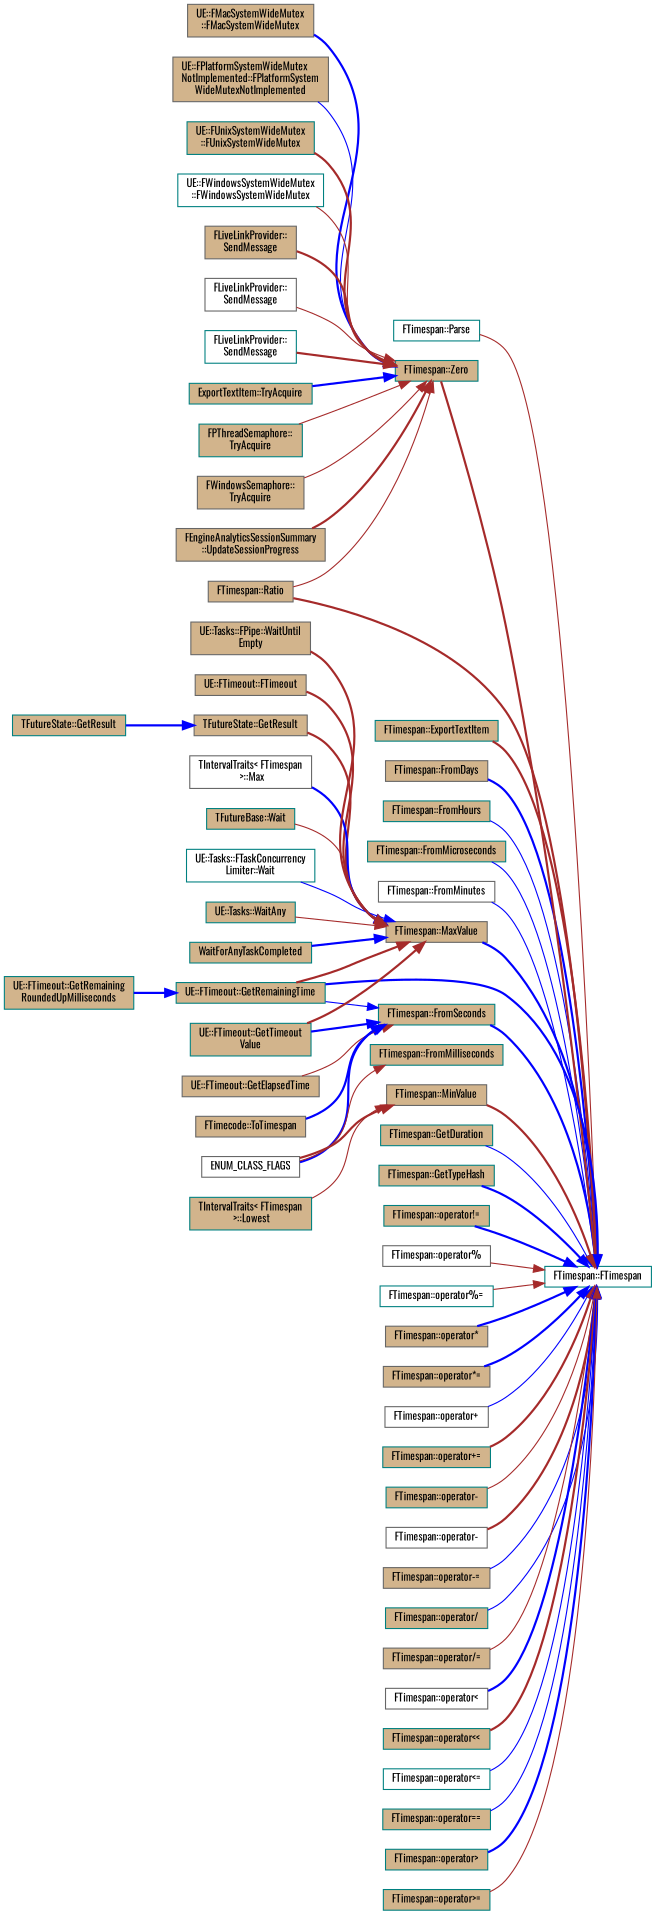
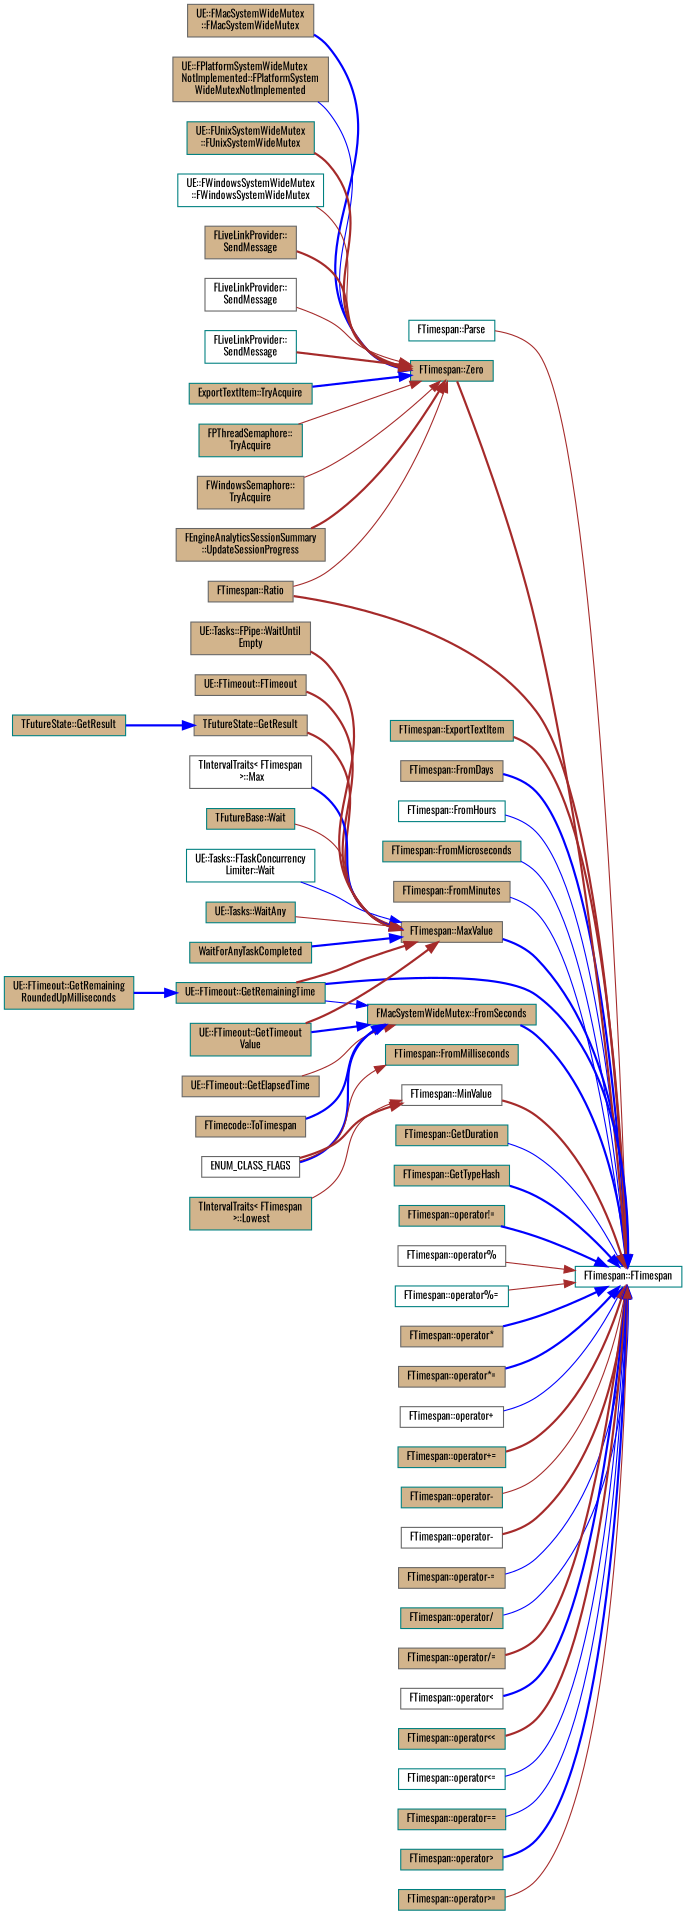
node "FTimespan::FromHours": fillcolor tan -> white
node "FTimespan::FromMinutes": fillcolor white -> tan
node "FTimespan::FromSeconds": label "FTimespan::FromSeconds" -> "FMacSystemWideMutex::FromSeconds"
node "FTimespan::MinValue": fillcolor tan -> white
edge "FTimespan::operator/=" -> "FTimespan::FTimespan": style solid -> bold
